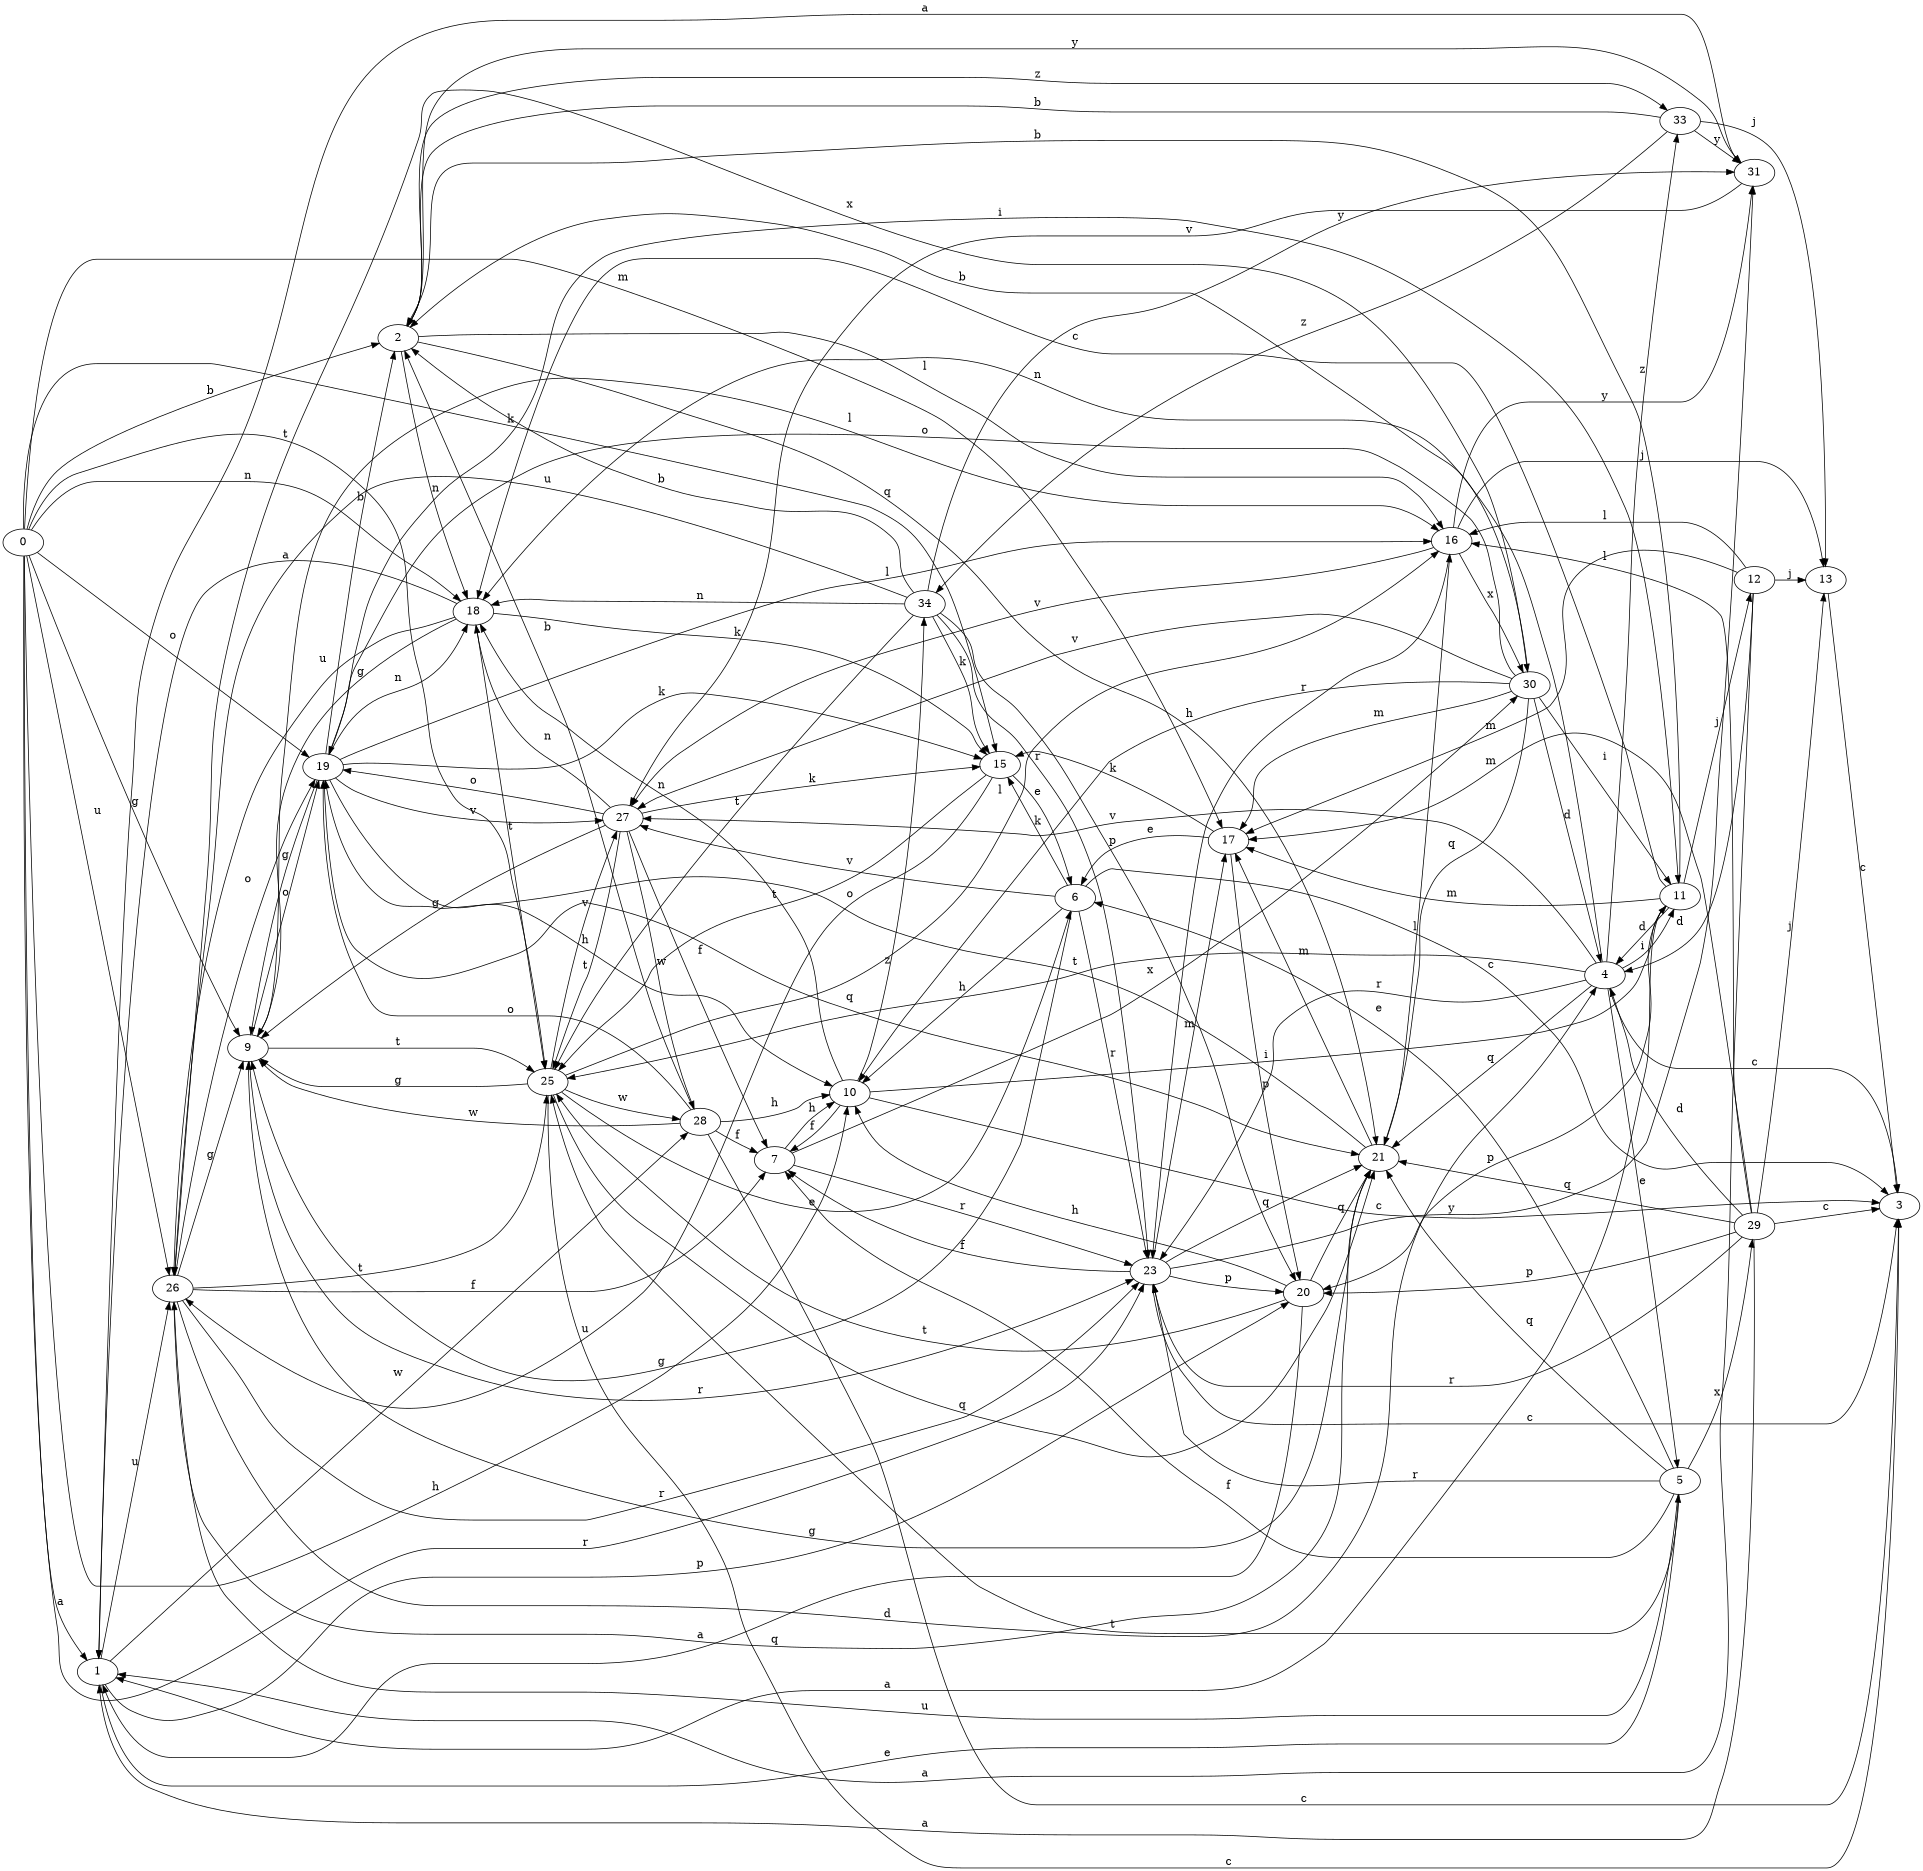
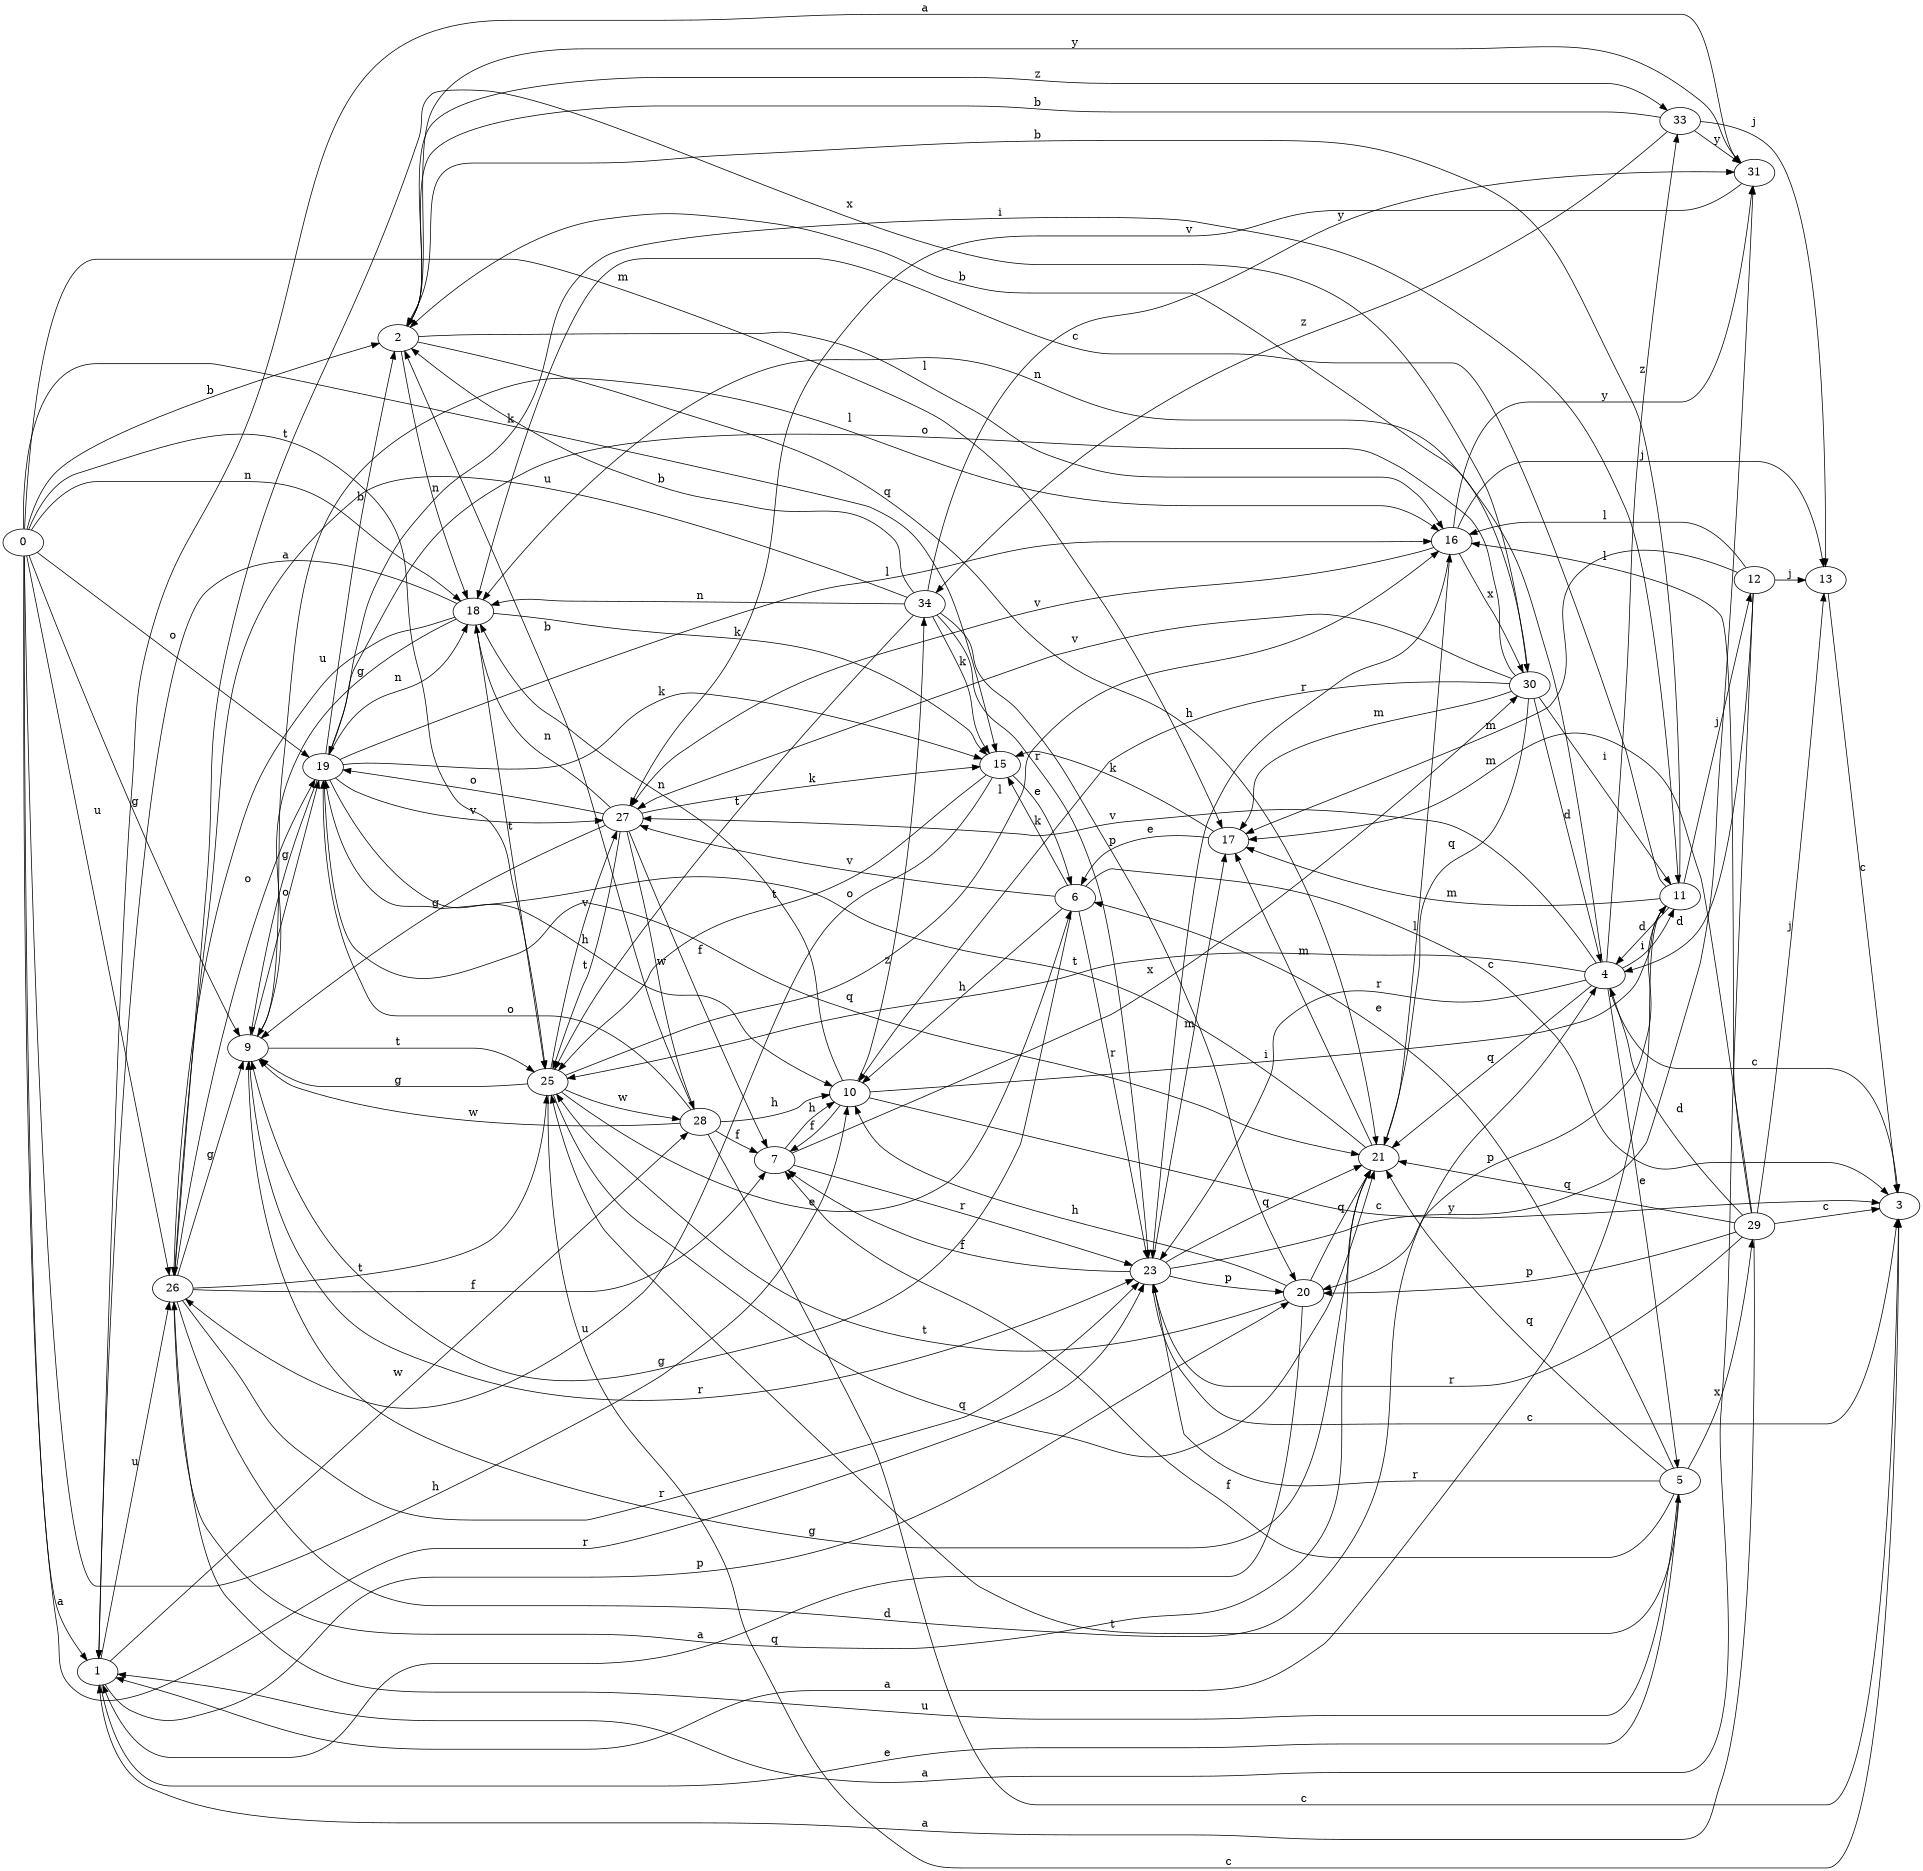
edge "17" -> "20": removed, label "p"
